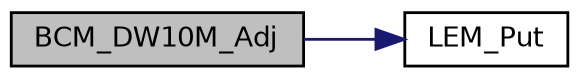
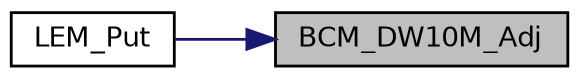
edge "BCM_DW10M_Adj" -> "LEM_Put": reversed
